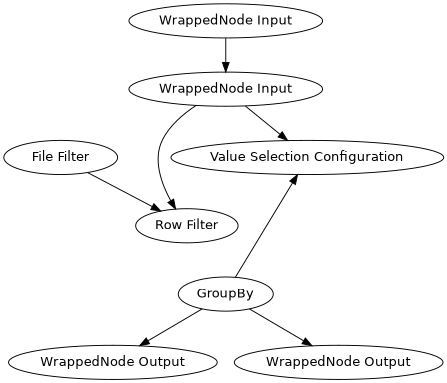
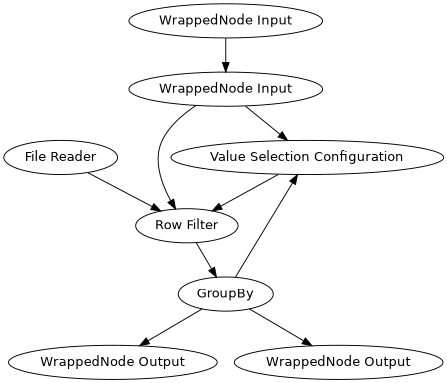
node "File Filter": label "File Filter" -> "File Reader"
edge "Value Selection Configuration" -> "Row Filter": added
edge "Row Filter" -> "GroupBy": added
